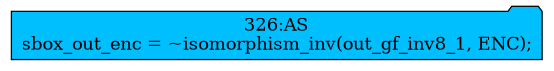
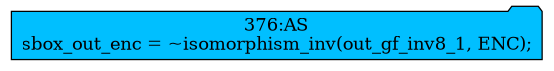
node "326:AS sbox_out_enc = ~isomorphism_inv(out_gf_inv8_1, ENC);": label "326:AS sbox_out_enc = ~isomorphism_inv(out_gf_inv8_1, ENC);" -> "376:AS sbox_out_enc = ~isomorphism_inv(out_gf_inv8_1, ENC);"
